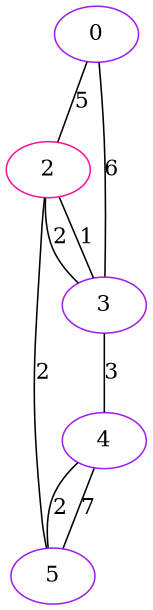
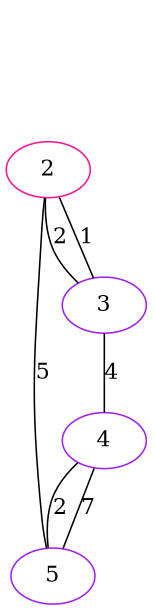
node "0": removed
edge "2" -- "5": label "2" -> "5"
edge "3" -- "4": label "3" -> "4"
